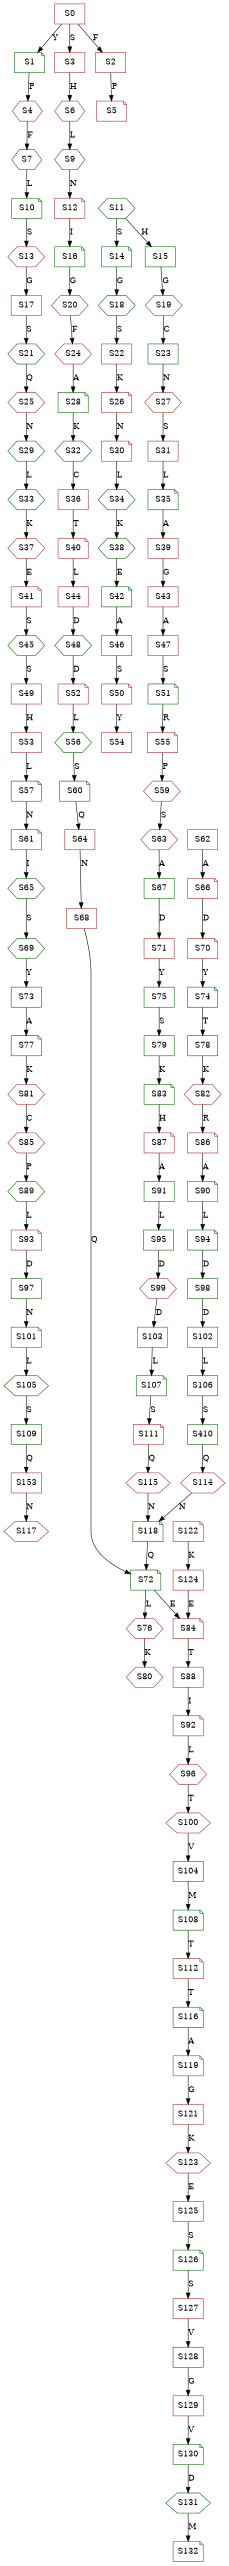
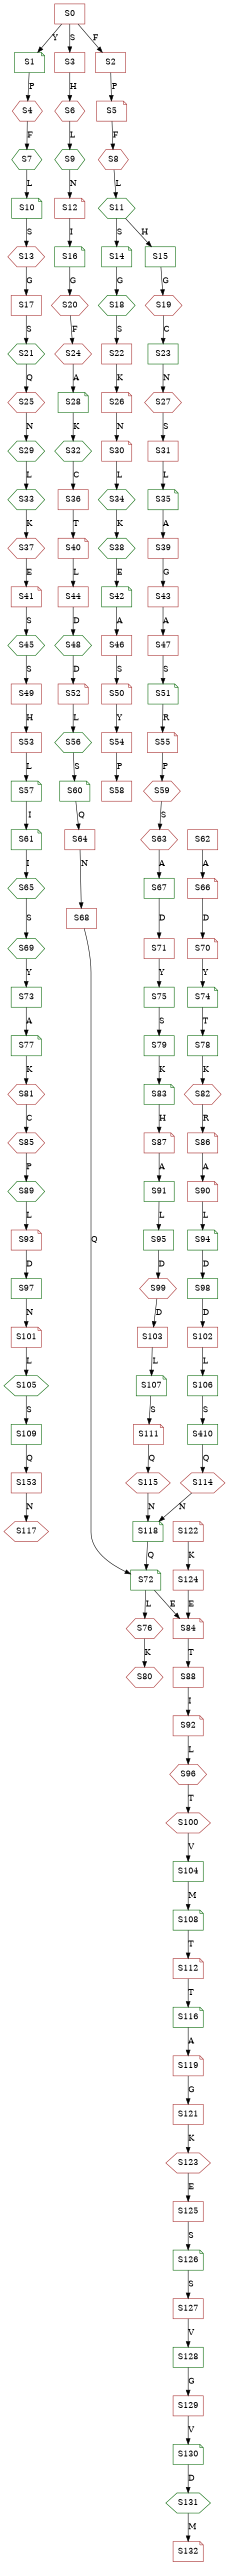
node "S8": added
node "S58": added
edge "S57" -> "S61": label "N" -> "I"
